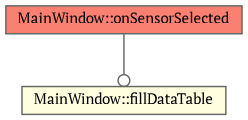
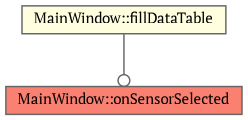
edge "MainWindow::onSensorSelected" -> "MainWindow::fillDataTable": reversed
